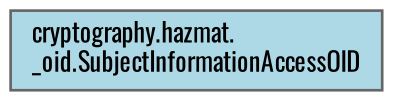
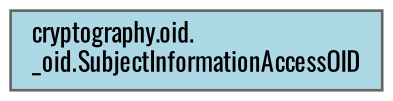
node "cryptography.hazmat. _oid.SubjectInformationAccessOID": label "cryptography.hazmat. _oid.SubjectInformationAccessOID" -> "cryptography.oid. _oid.SubjectInformationAccessOID"
